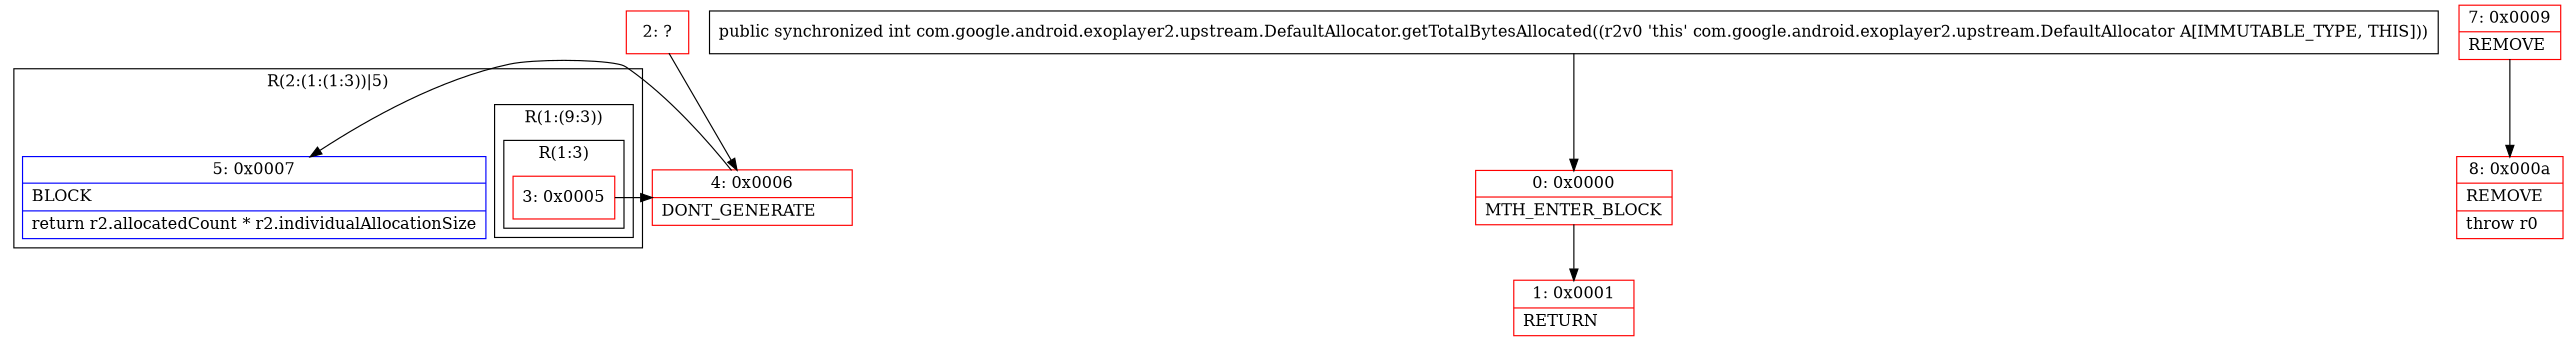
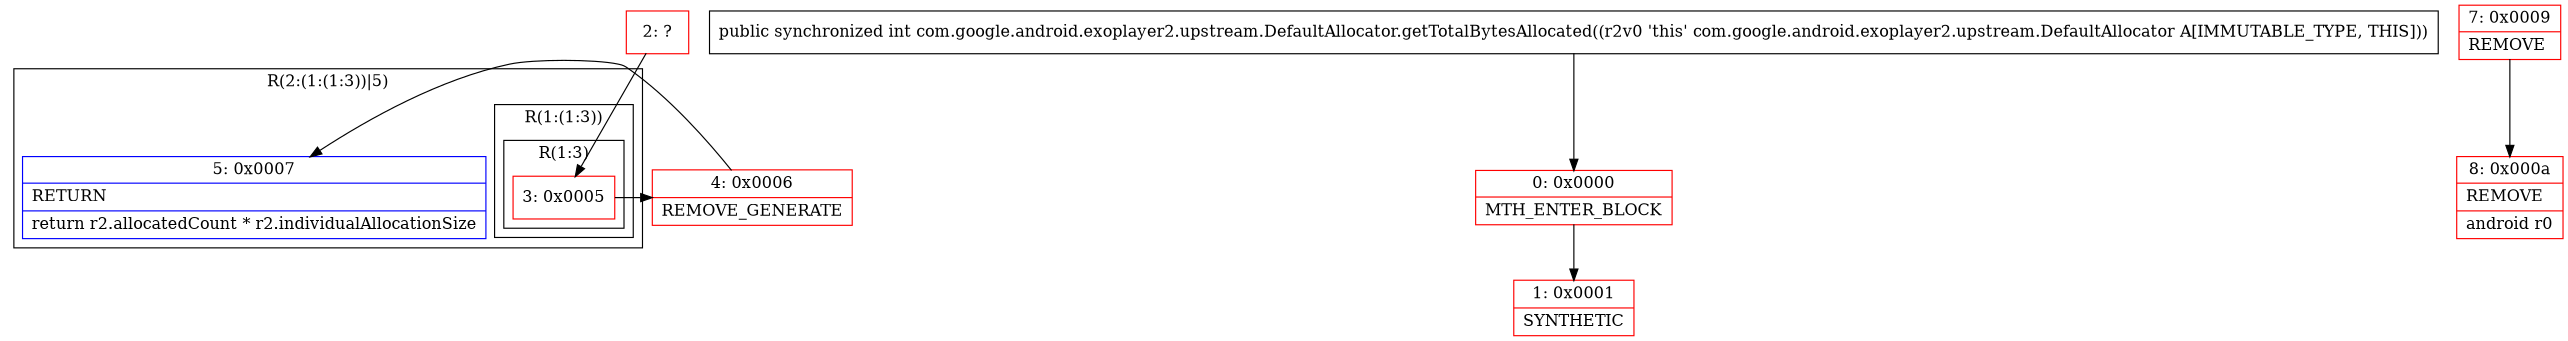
edge "2: ?" -> "4: 0x0006": now "2: ?" -> "3: 0x0005"
cluster "R(1:(9:3))": label "R(1:(9:3))" -> "R(1:(1:3))"
node "5: 0x0007": text "BLOCK" -> "RETURN"
node "4: 0x0006": text "DONT_GENERATE" -> "REMOVE_GENERATE"
node "8: 0x000a": text "throw r0" -> "android r0"
node "1: 0x0001": text "RETURN" -> "SYNTHETIC"
